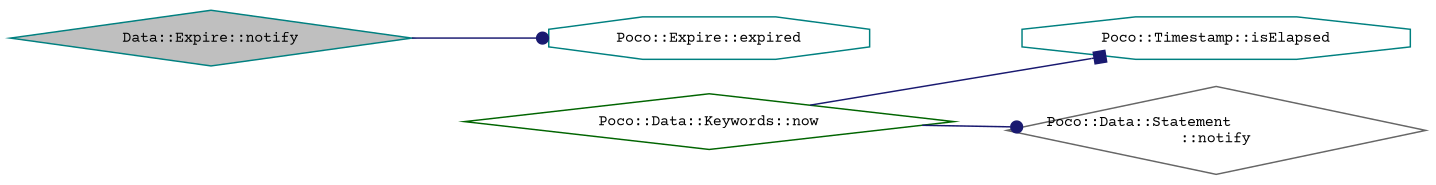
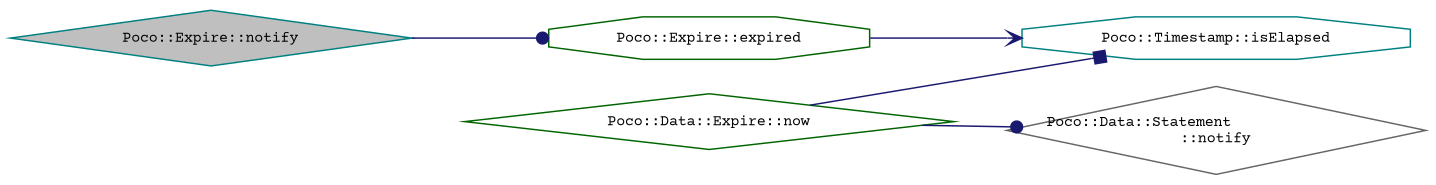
node "Data::Expire::notify": label "Data::Expire::notify" -> "Poco::Expire::notify"
node "Poco::Expire::expired": color teal -> darkgreen
edge "Poco::Expire::expired" -> "Poco::Timestamp::isElapsed": added
node "Poco::Data::Keywords::now": label "Poco::Data::Keywords::now" -> "Poco::Data::Expire::now"
